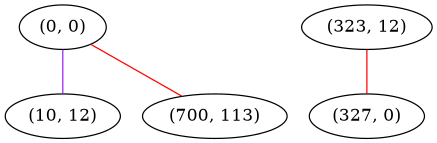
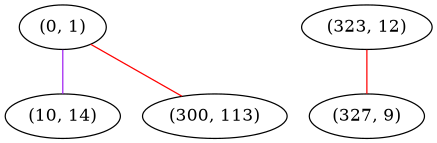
node "(0, 0)": label "(0, 0)" -> "(0, 1)"
node "(10, 12)": label "(10, 12)" -> "(10, 14)"
node "(700, 113)": label "(700, 113)" -> "(300, 113)"
node "(327, 0)": label "(327, 0)" -> "(327, 9)"
